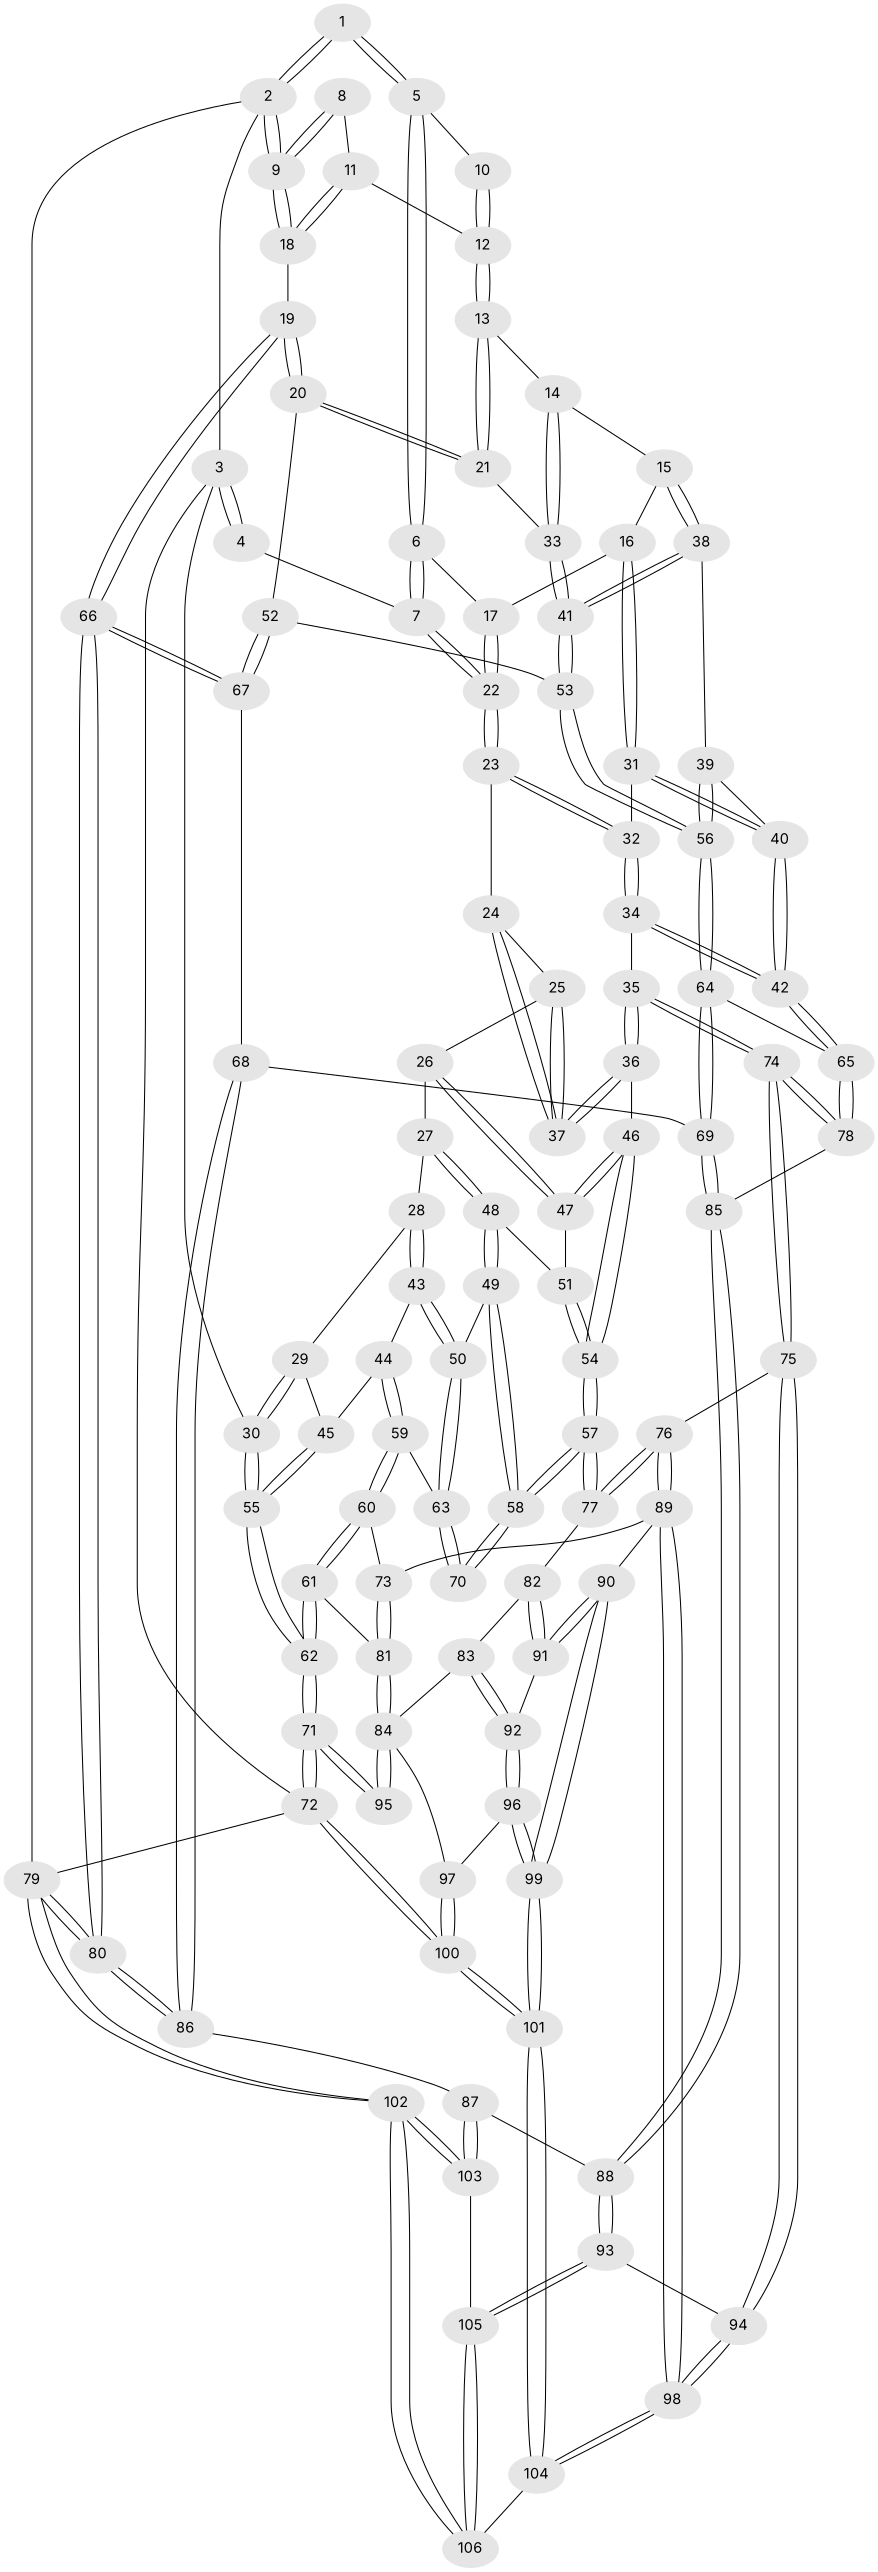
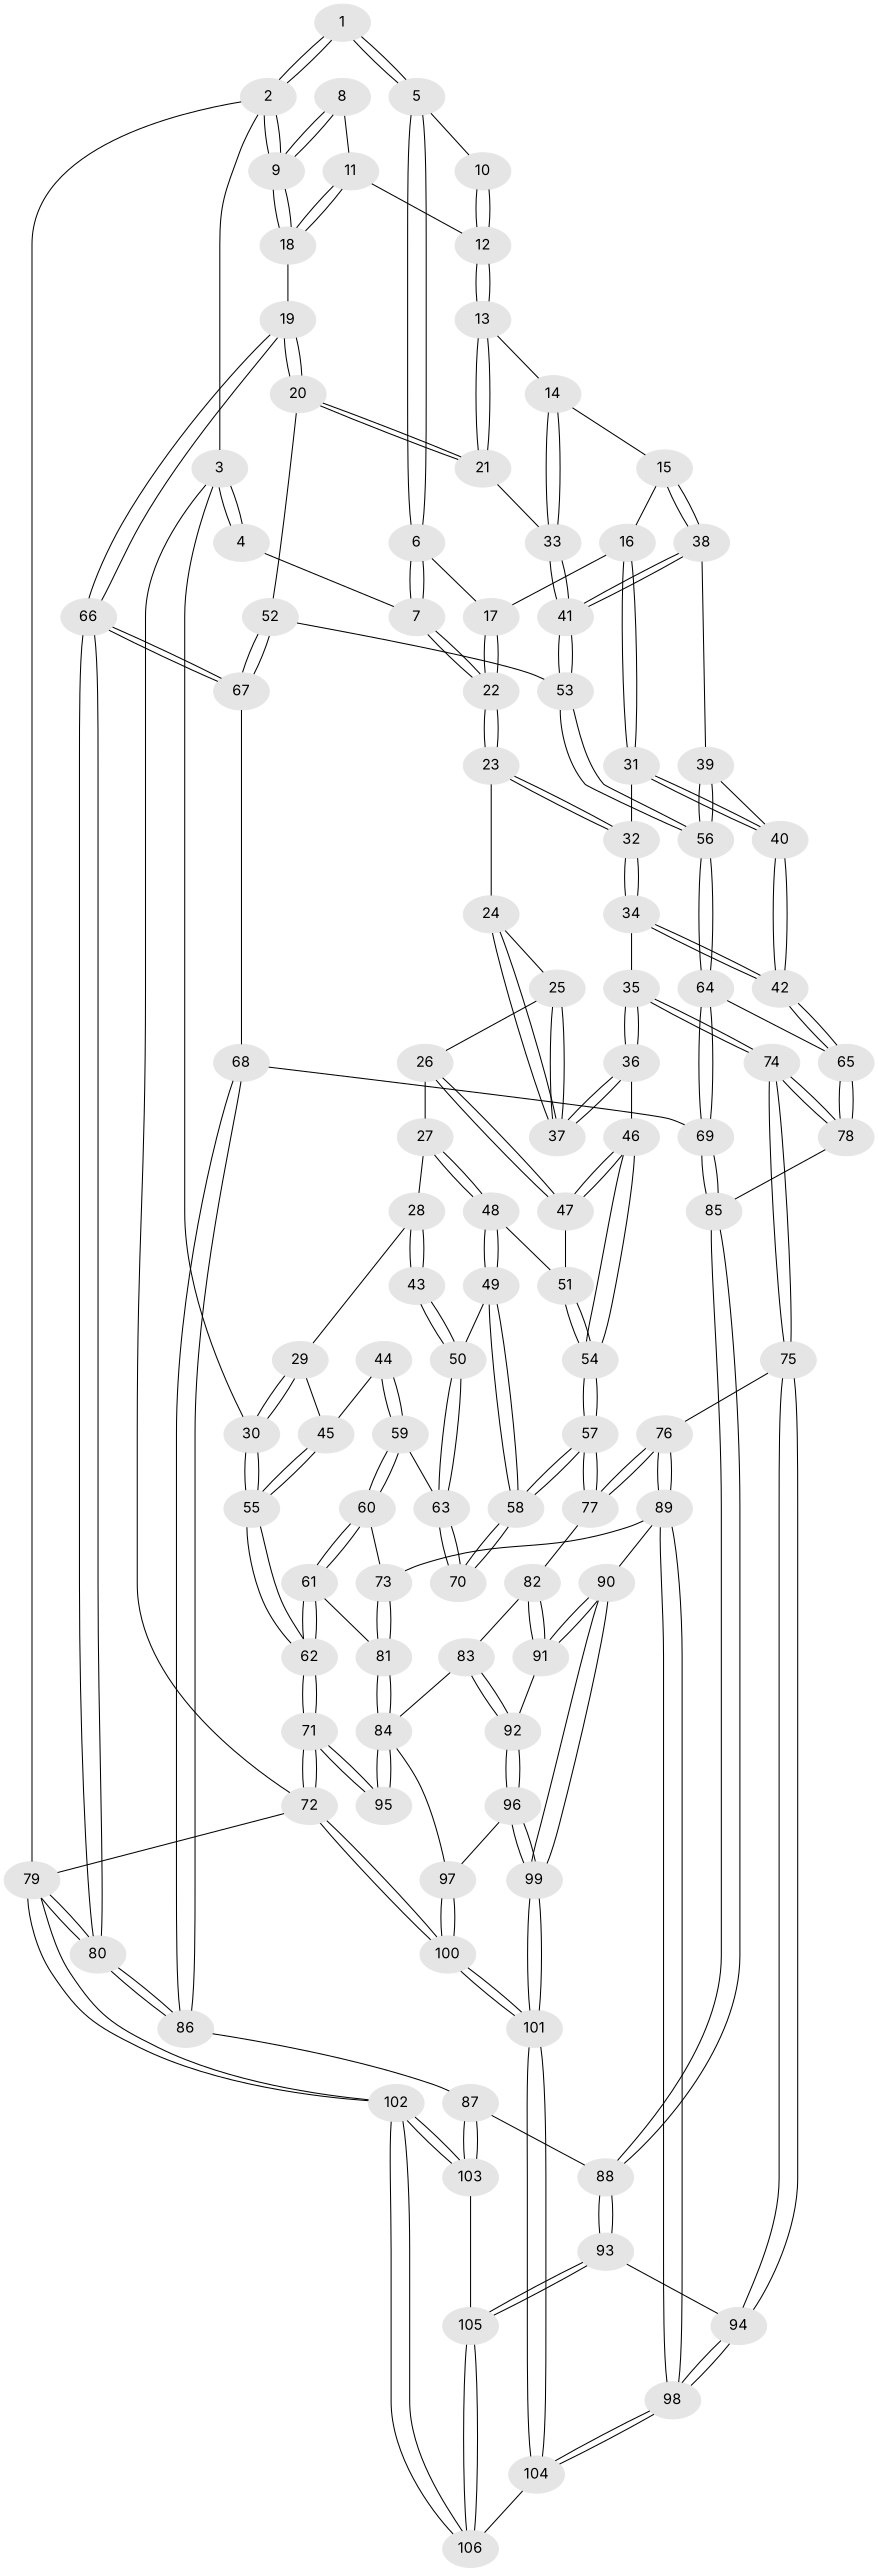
edge "43" -- "44": removed
